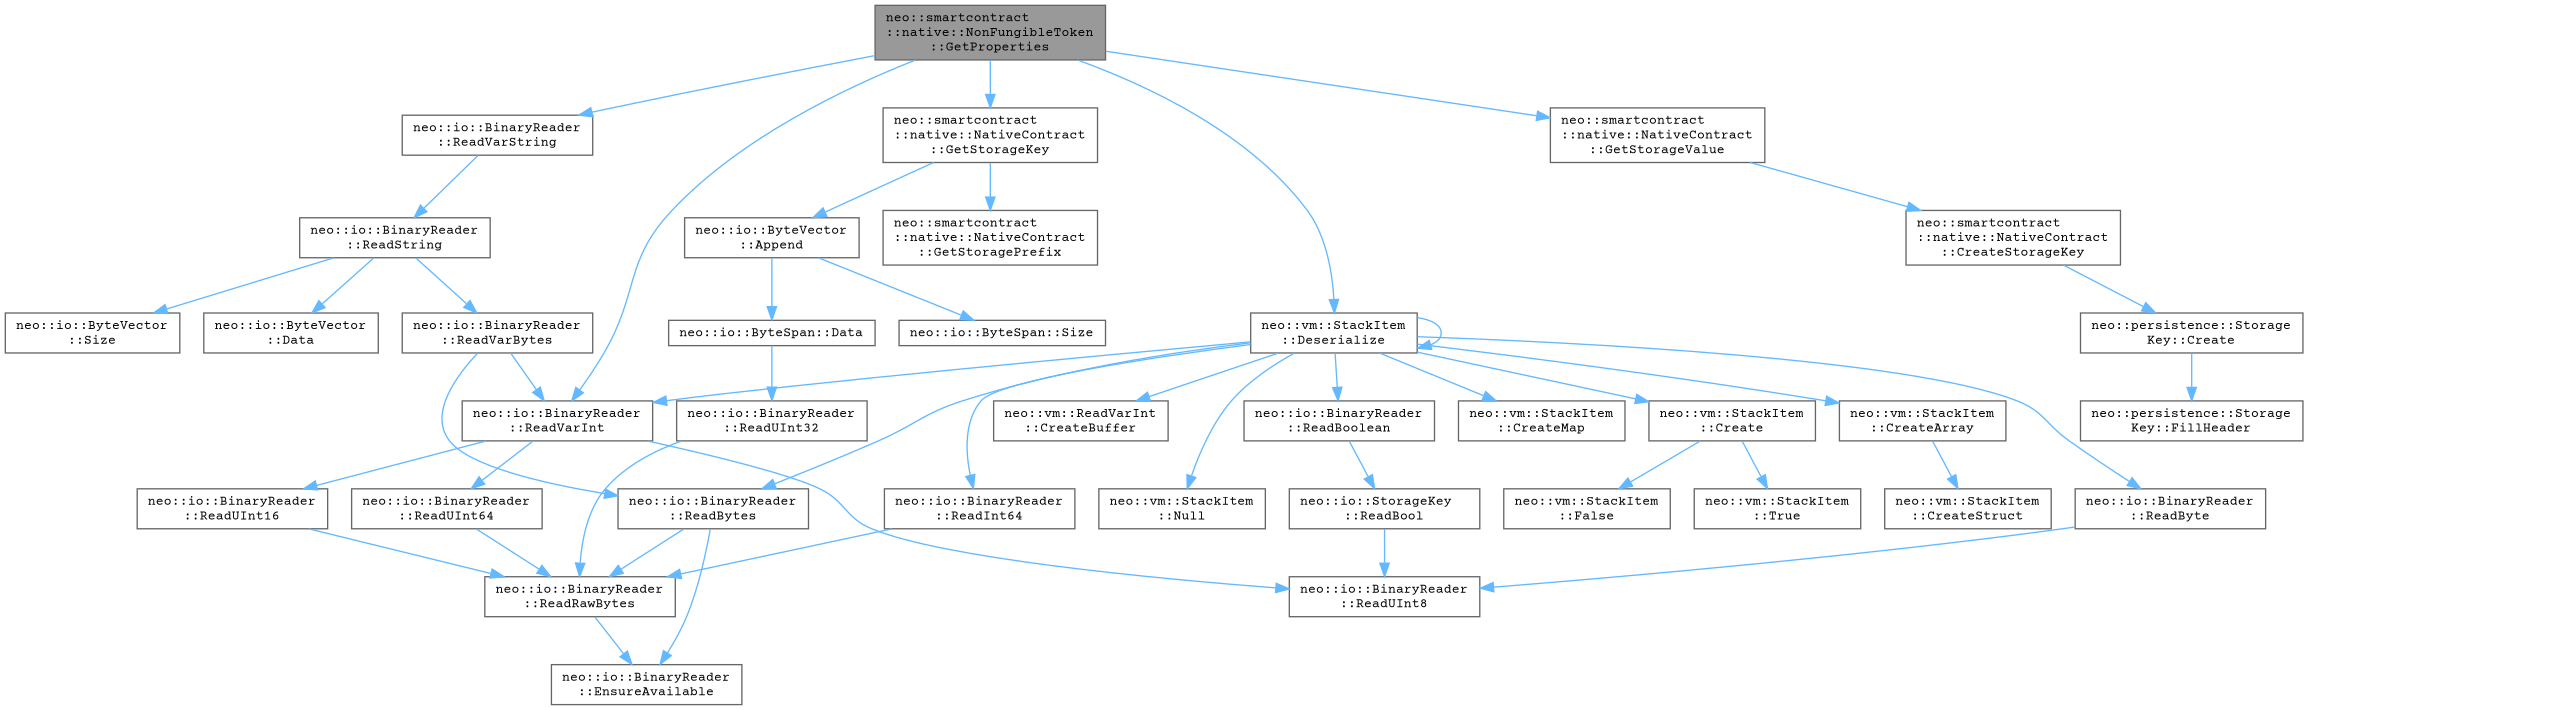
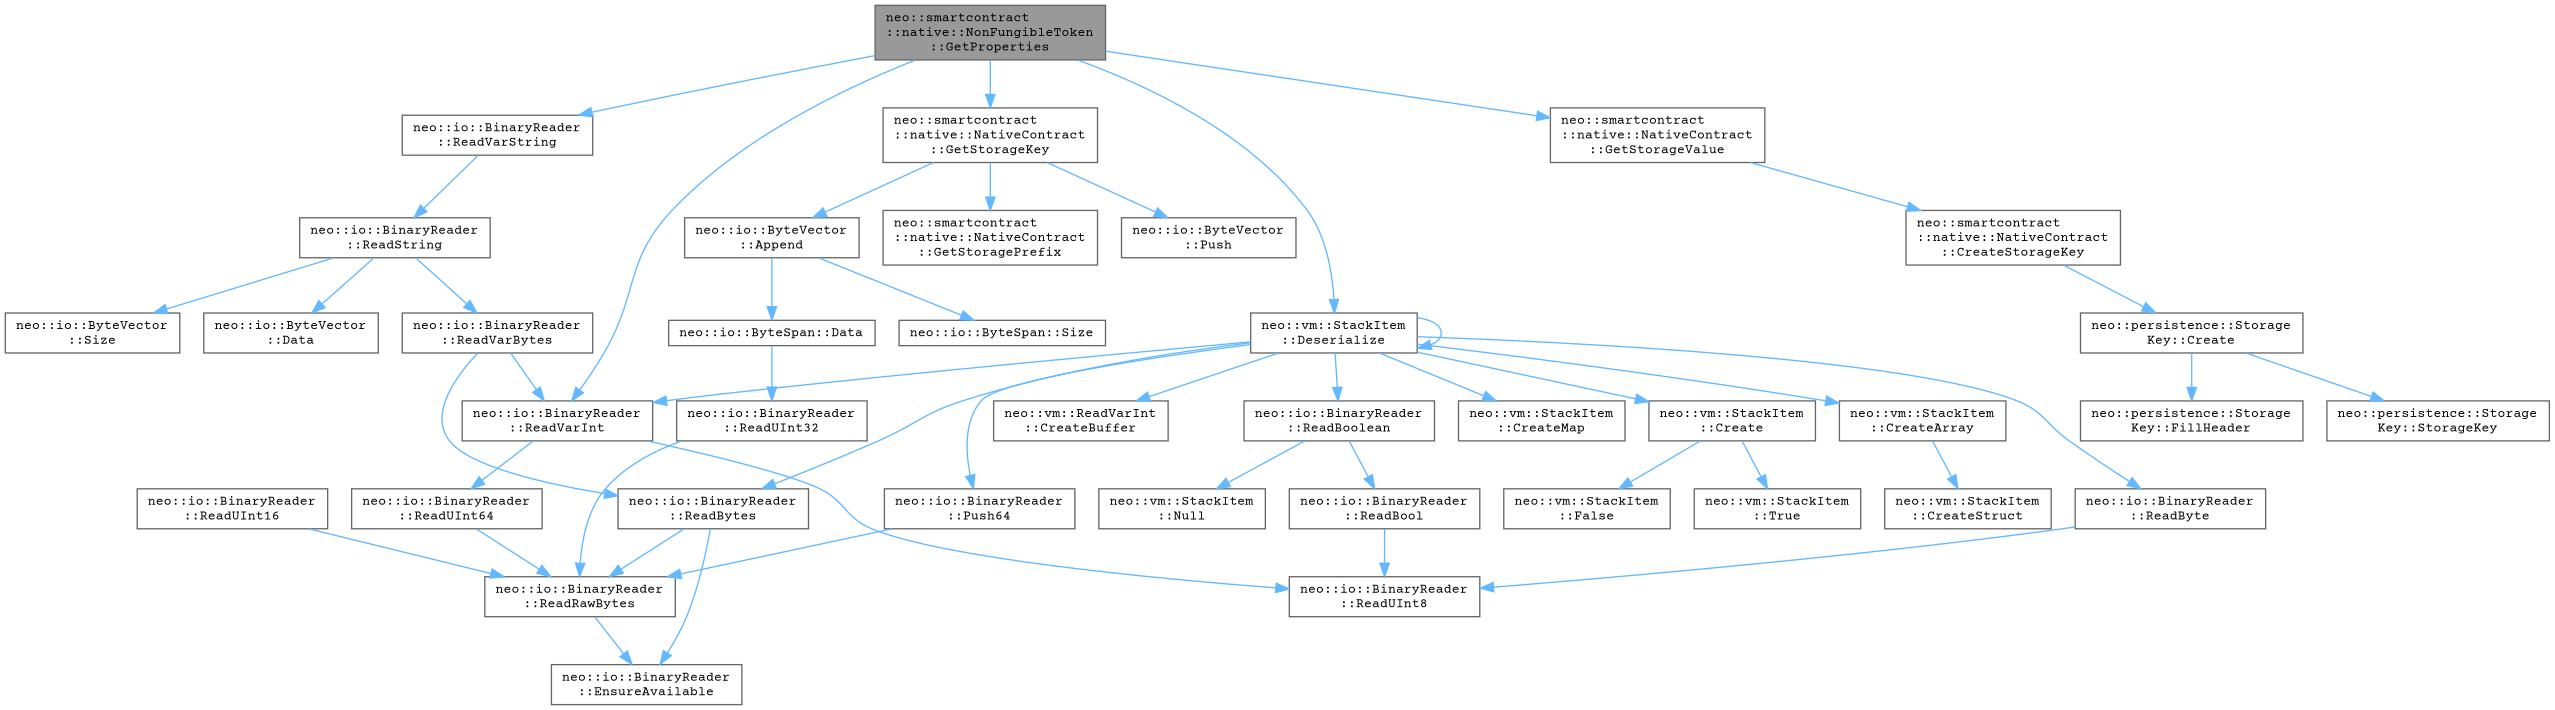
node "neo::io::ByteVector ::Push": added
edge "neo::vm::StackItem ::Deserialize" -> "neo::vm::StackItem ::Null": now "neo::io::BinaryReader ::ReadBoolean" -> "neo::vm::StackItem ::Null"
node "neo::persistence::Storage Key::StorageKey": added
edge "neo::io::BinaryReader ::ReadVarInt" -> "neo::io::BinaryReader ::ReadUInt16": removed
node "neo::io::BinaryReader ::ReadInt64": label "neo::io::BinaryReader ::ReadInt64" -> "neo::io::BinaryReader ::Push64"
node "neo::io::StorageKey ::ReadBool": label "neo::io::StorageKey ::ReadBool" -> "neo::io::BinaryReader ::ReadBool"
